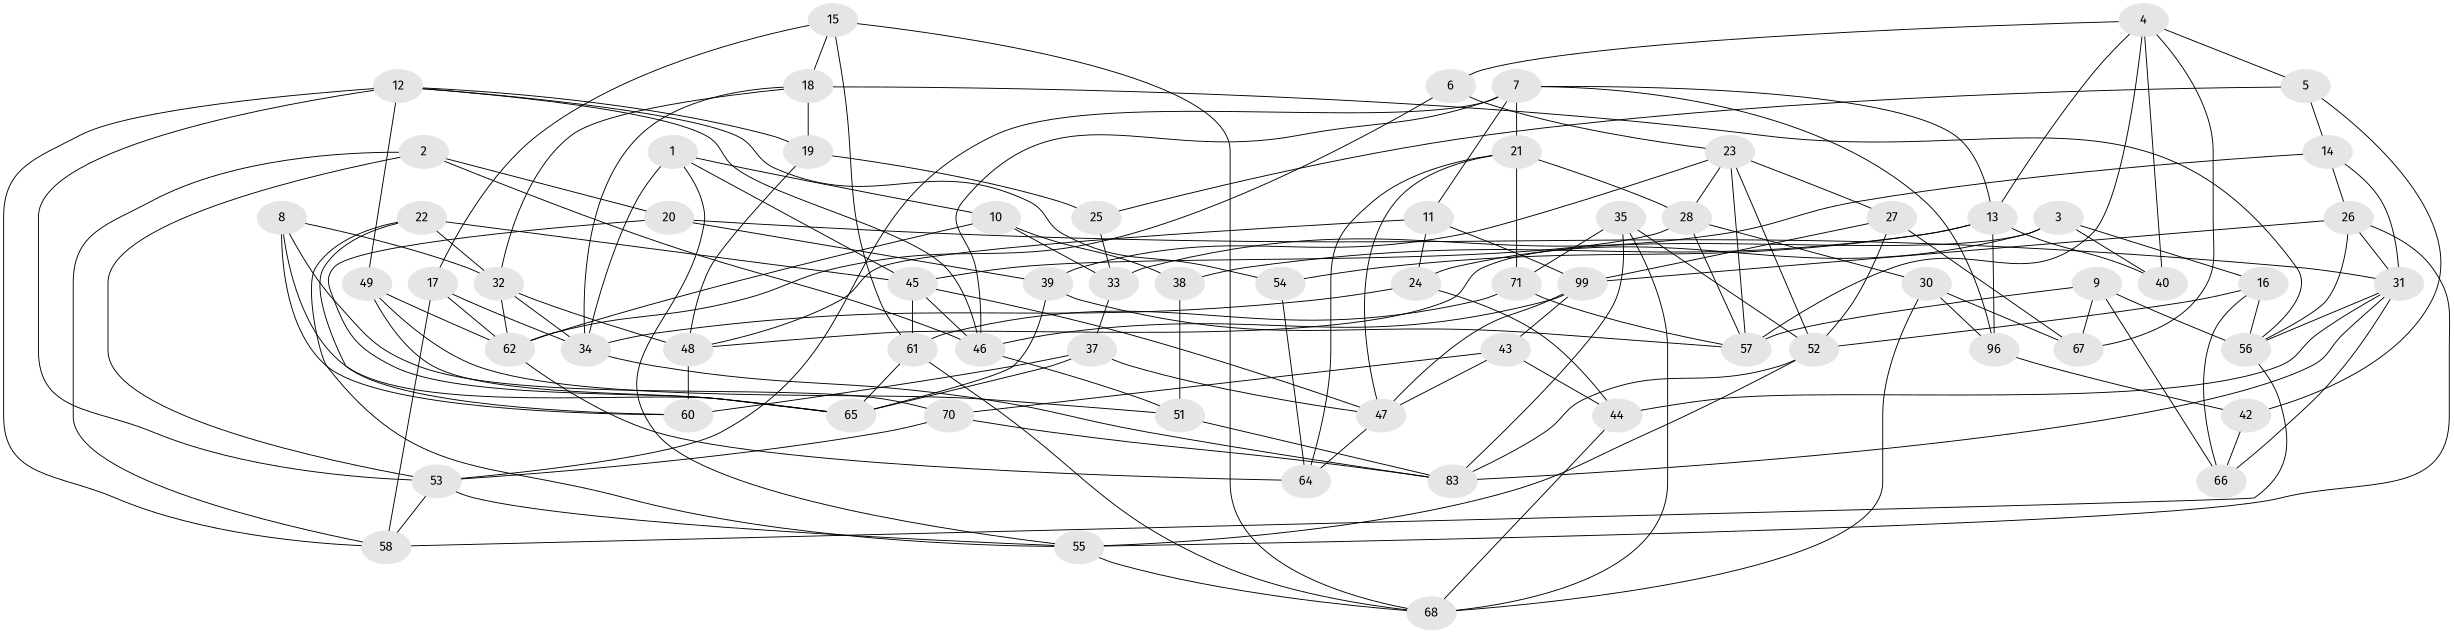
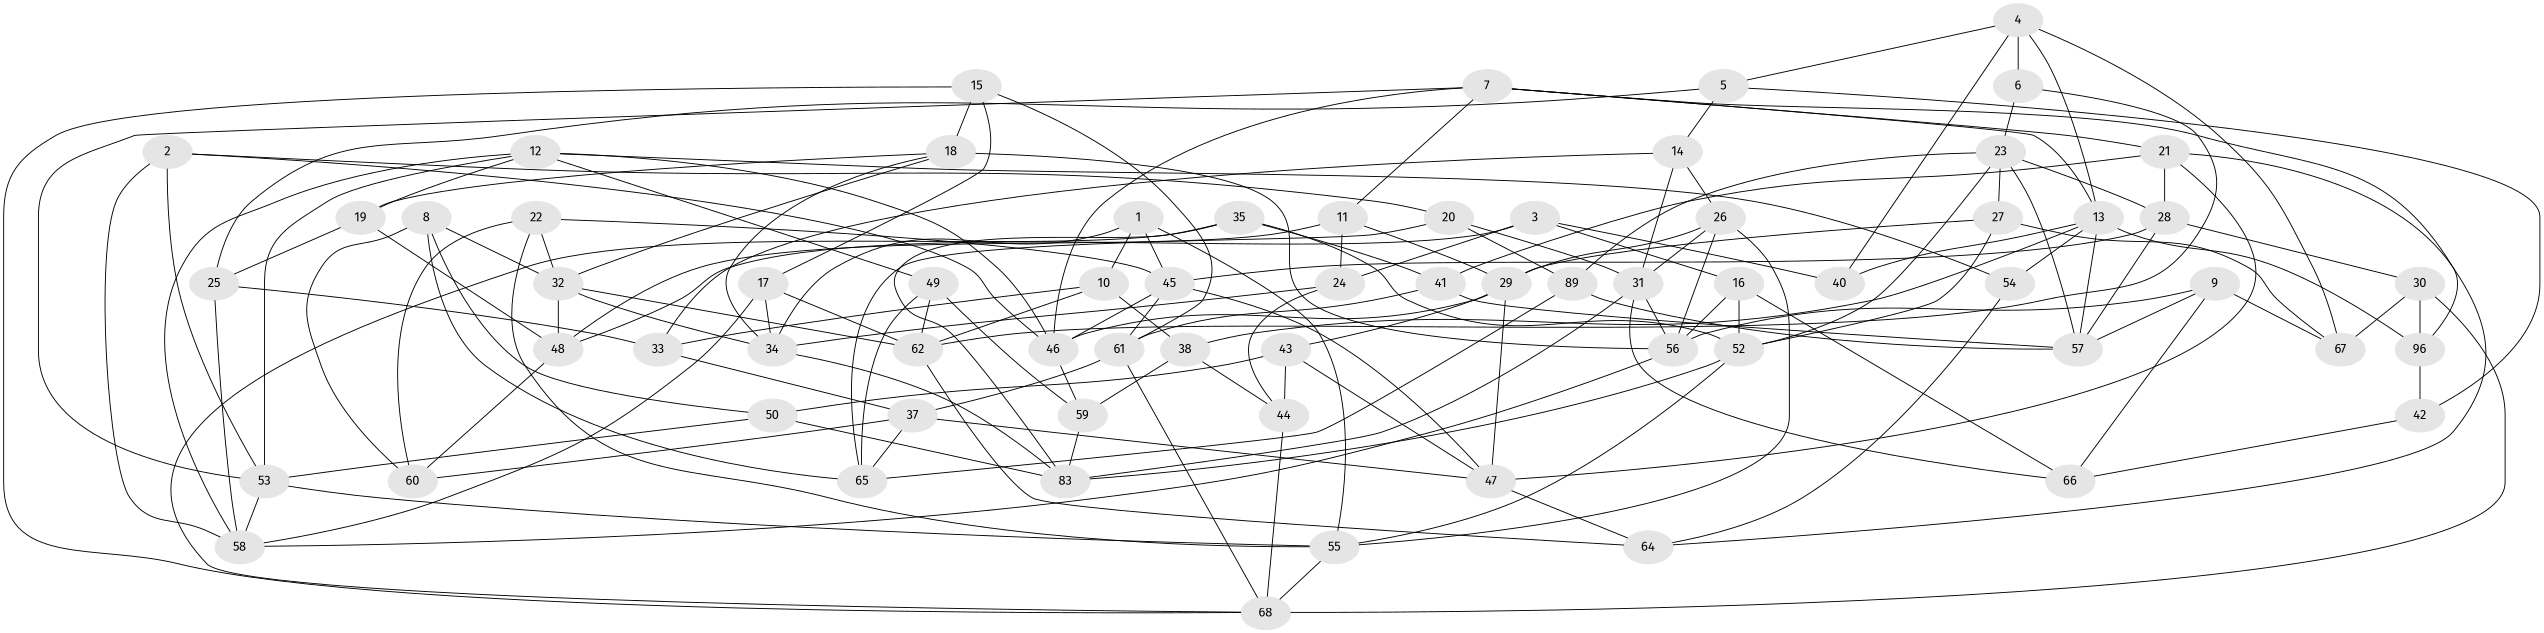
edge "4" -- "57": now "13" -- "57"
node "39": label "39" -> "89"
node "71": label "71" -> "41"
node "99": label "99" -> "29"
edge "61" -- "65": now "61" -- "37"
edge "31" -- "44": now "38" -- "44"
node "70": label "70" -> "50"
node "51": label "51" -> "59"
edge "25" -- "58": added
